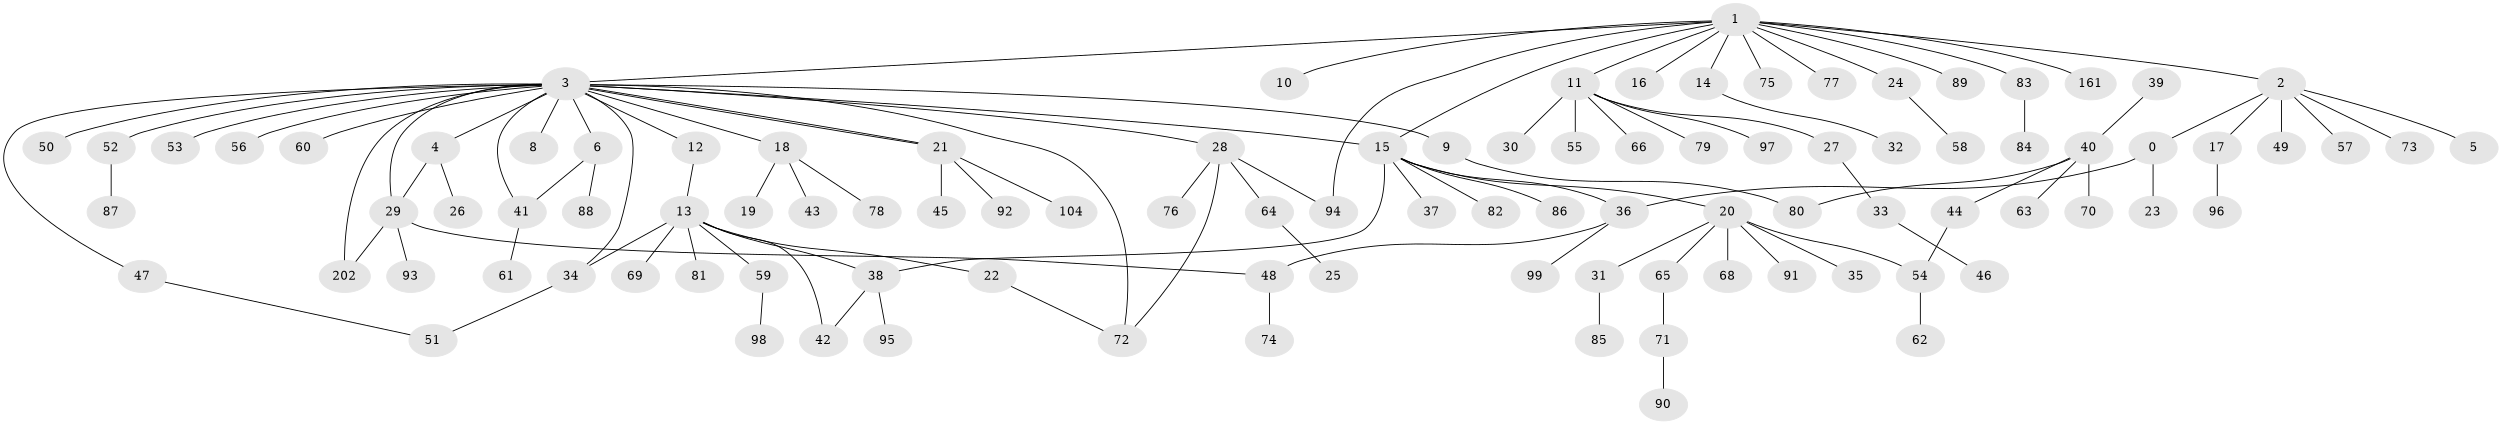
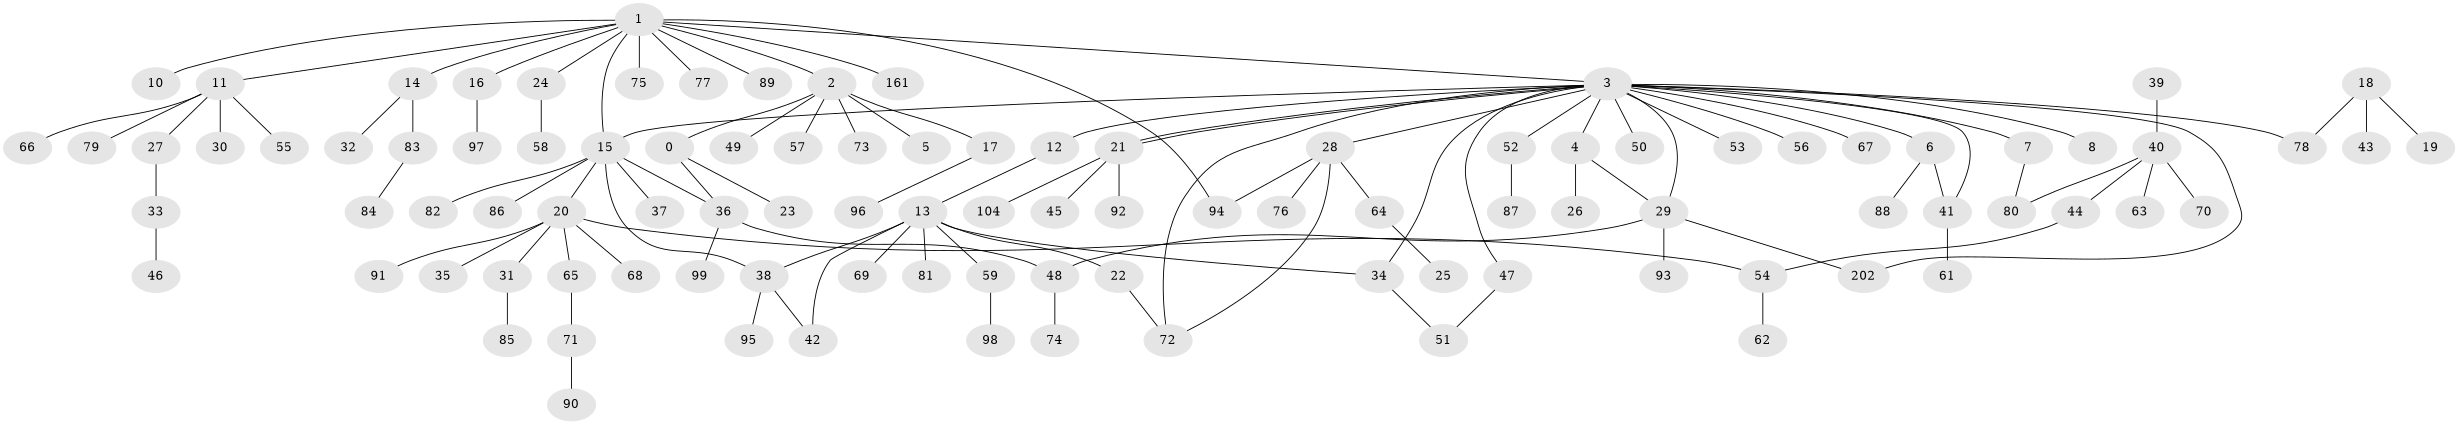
edge "1" -- "83": now "14" -- "83"
edge "3" -- "18": now "3" -- "78"
edge "11" -- "97": now "16" -- "97"
node "60": label "60" -> "67"
node "9": label "9" -> "7"
